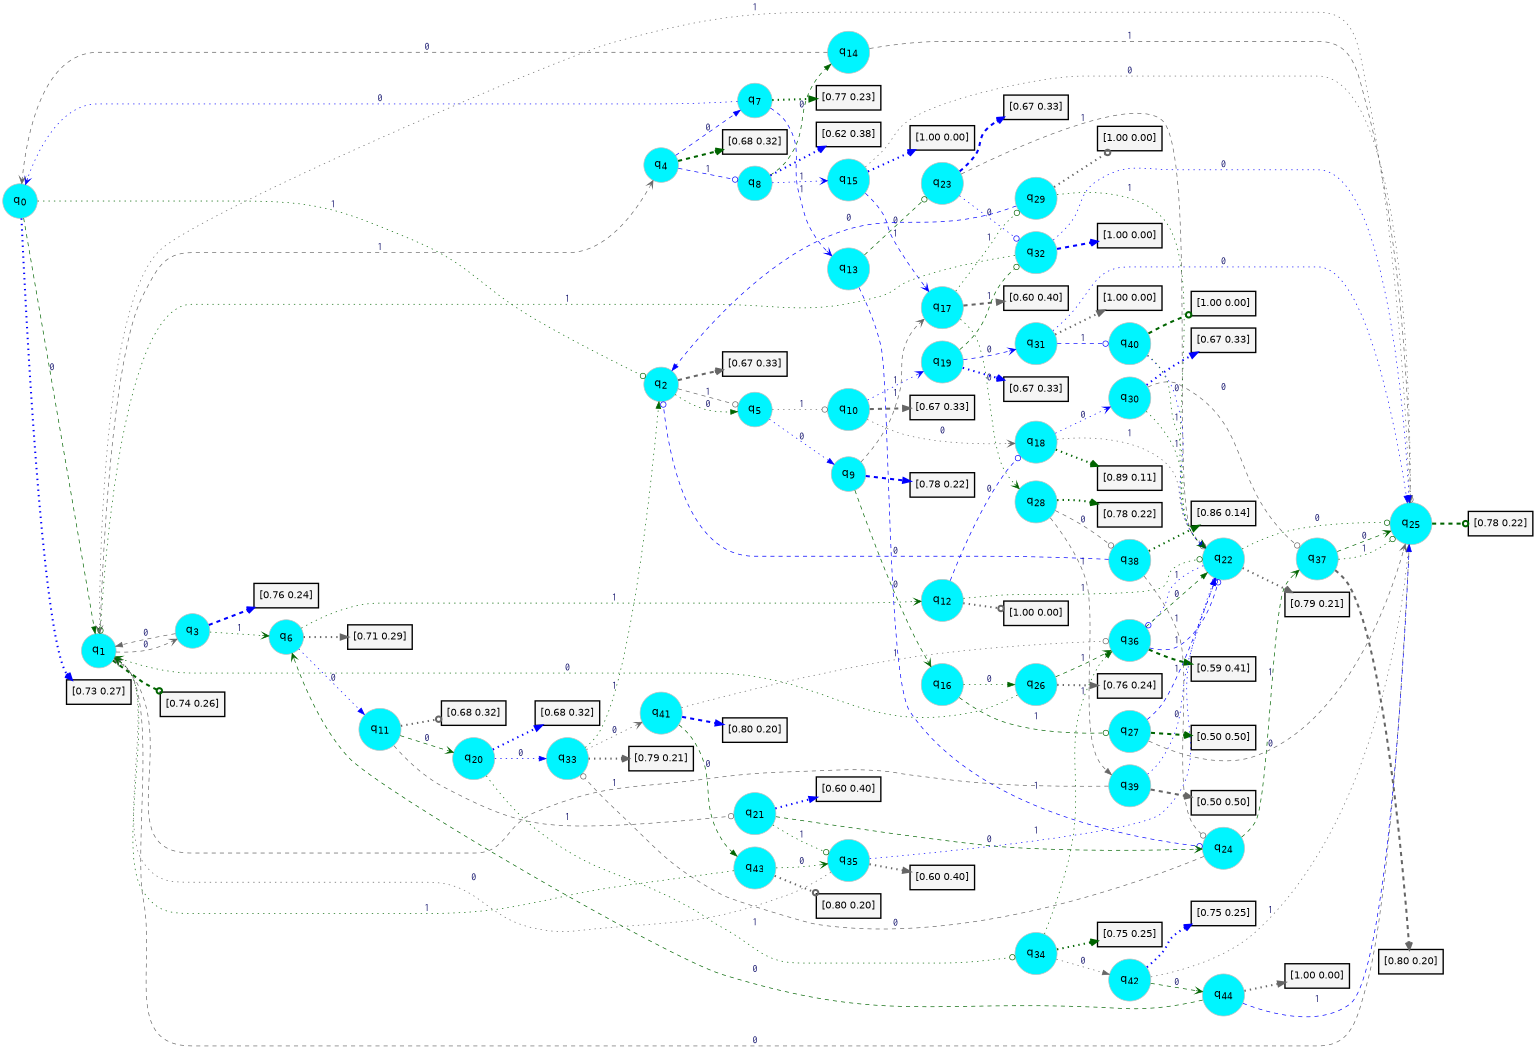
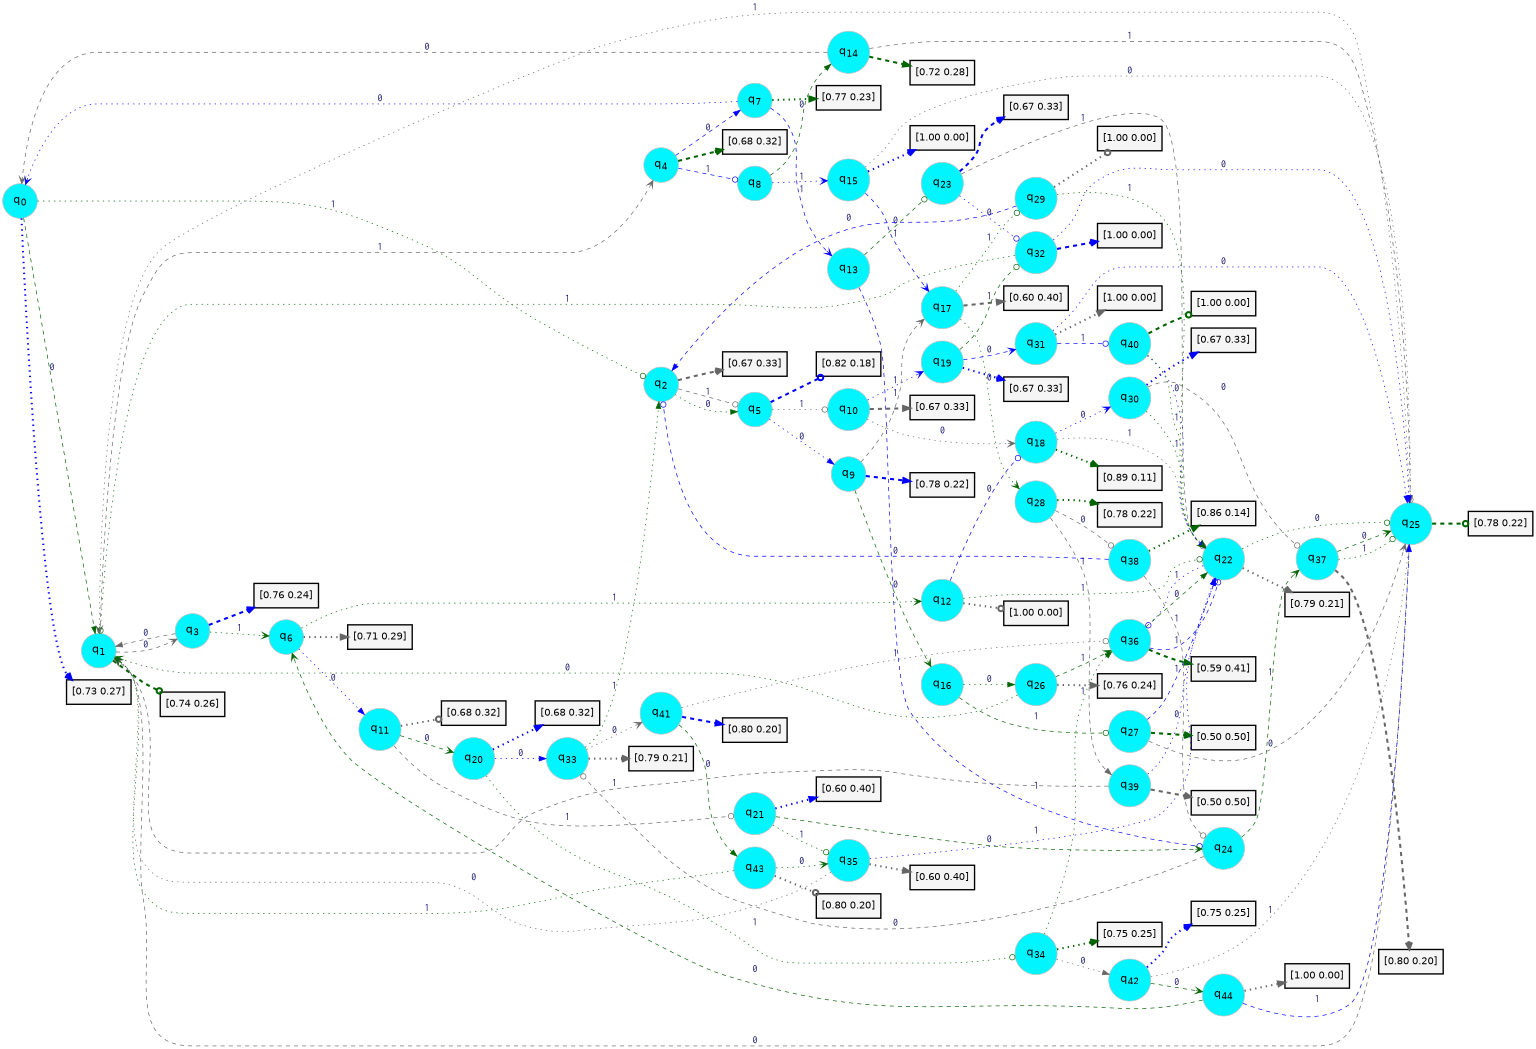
node "[0.72 0.28]": added
node "[0.62 0.38]": removed
node "[0.82 0.18]": added
